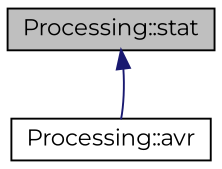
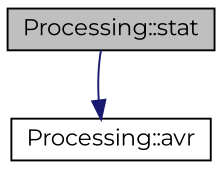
edge "Processing::avr" -> "Processing::stat": reversed
